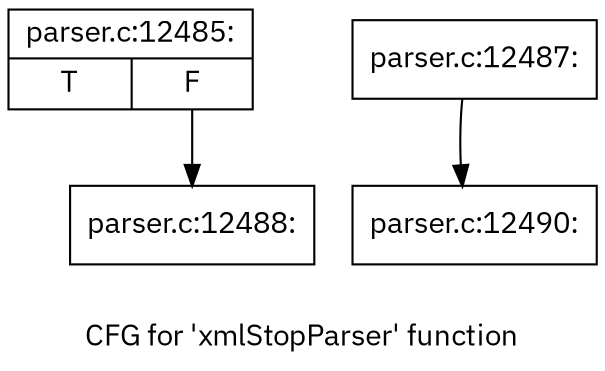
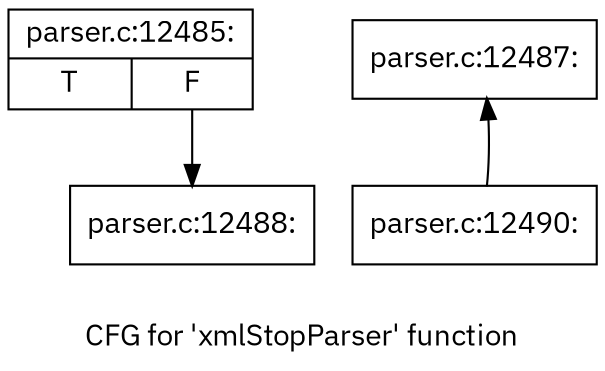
edge "parser.c:12487:" -> "parser.c:12490:": reversed
